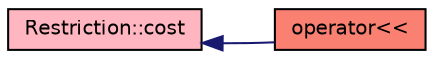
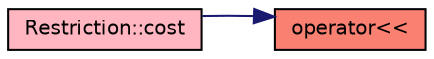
edge "operator<<" -> "Restriction::cost": reversed
